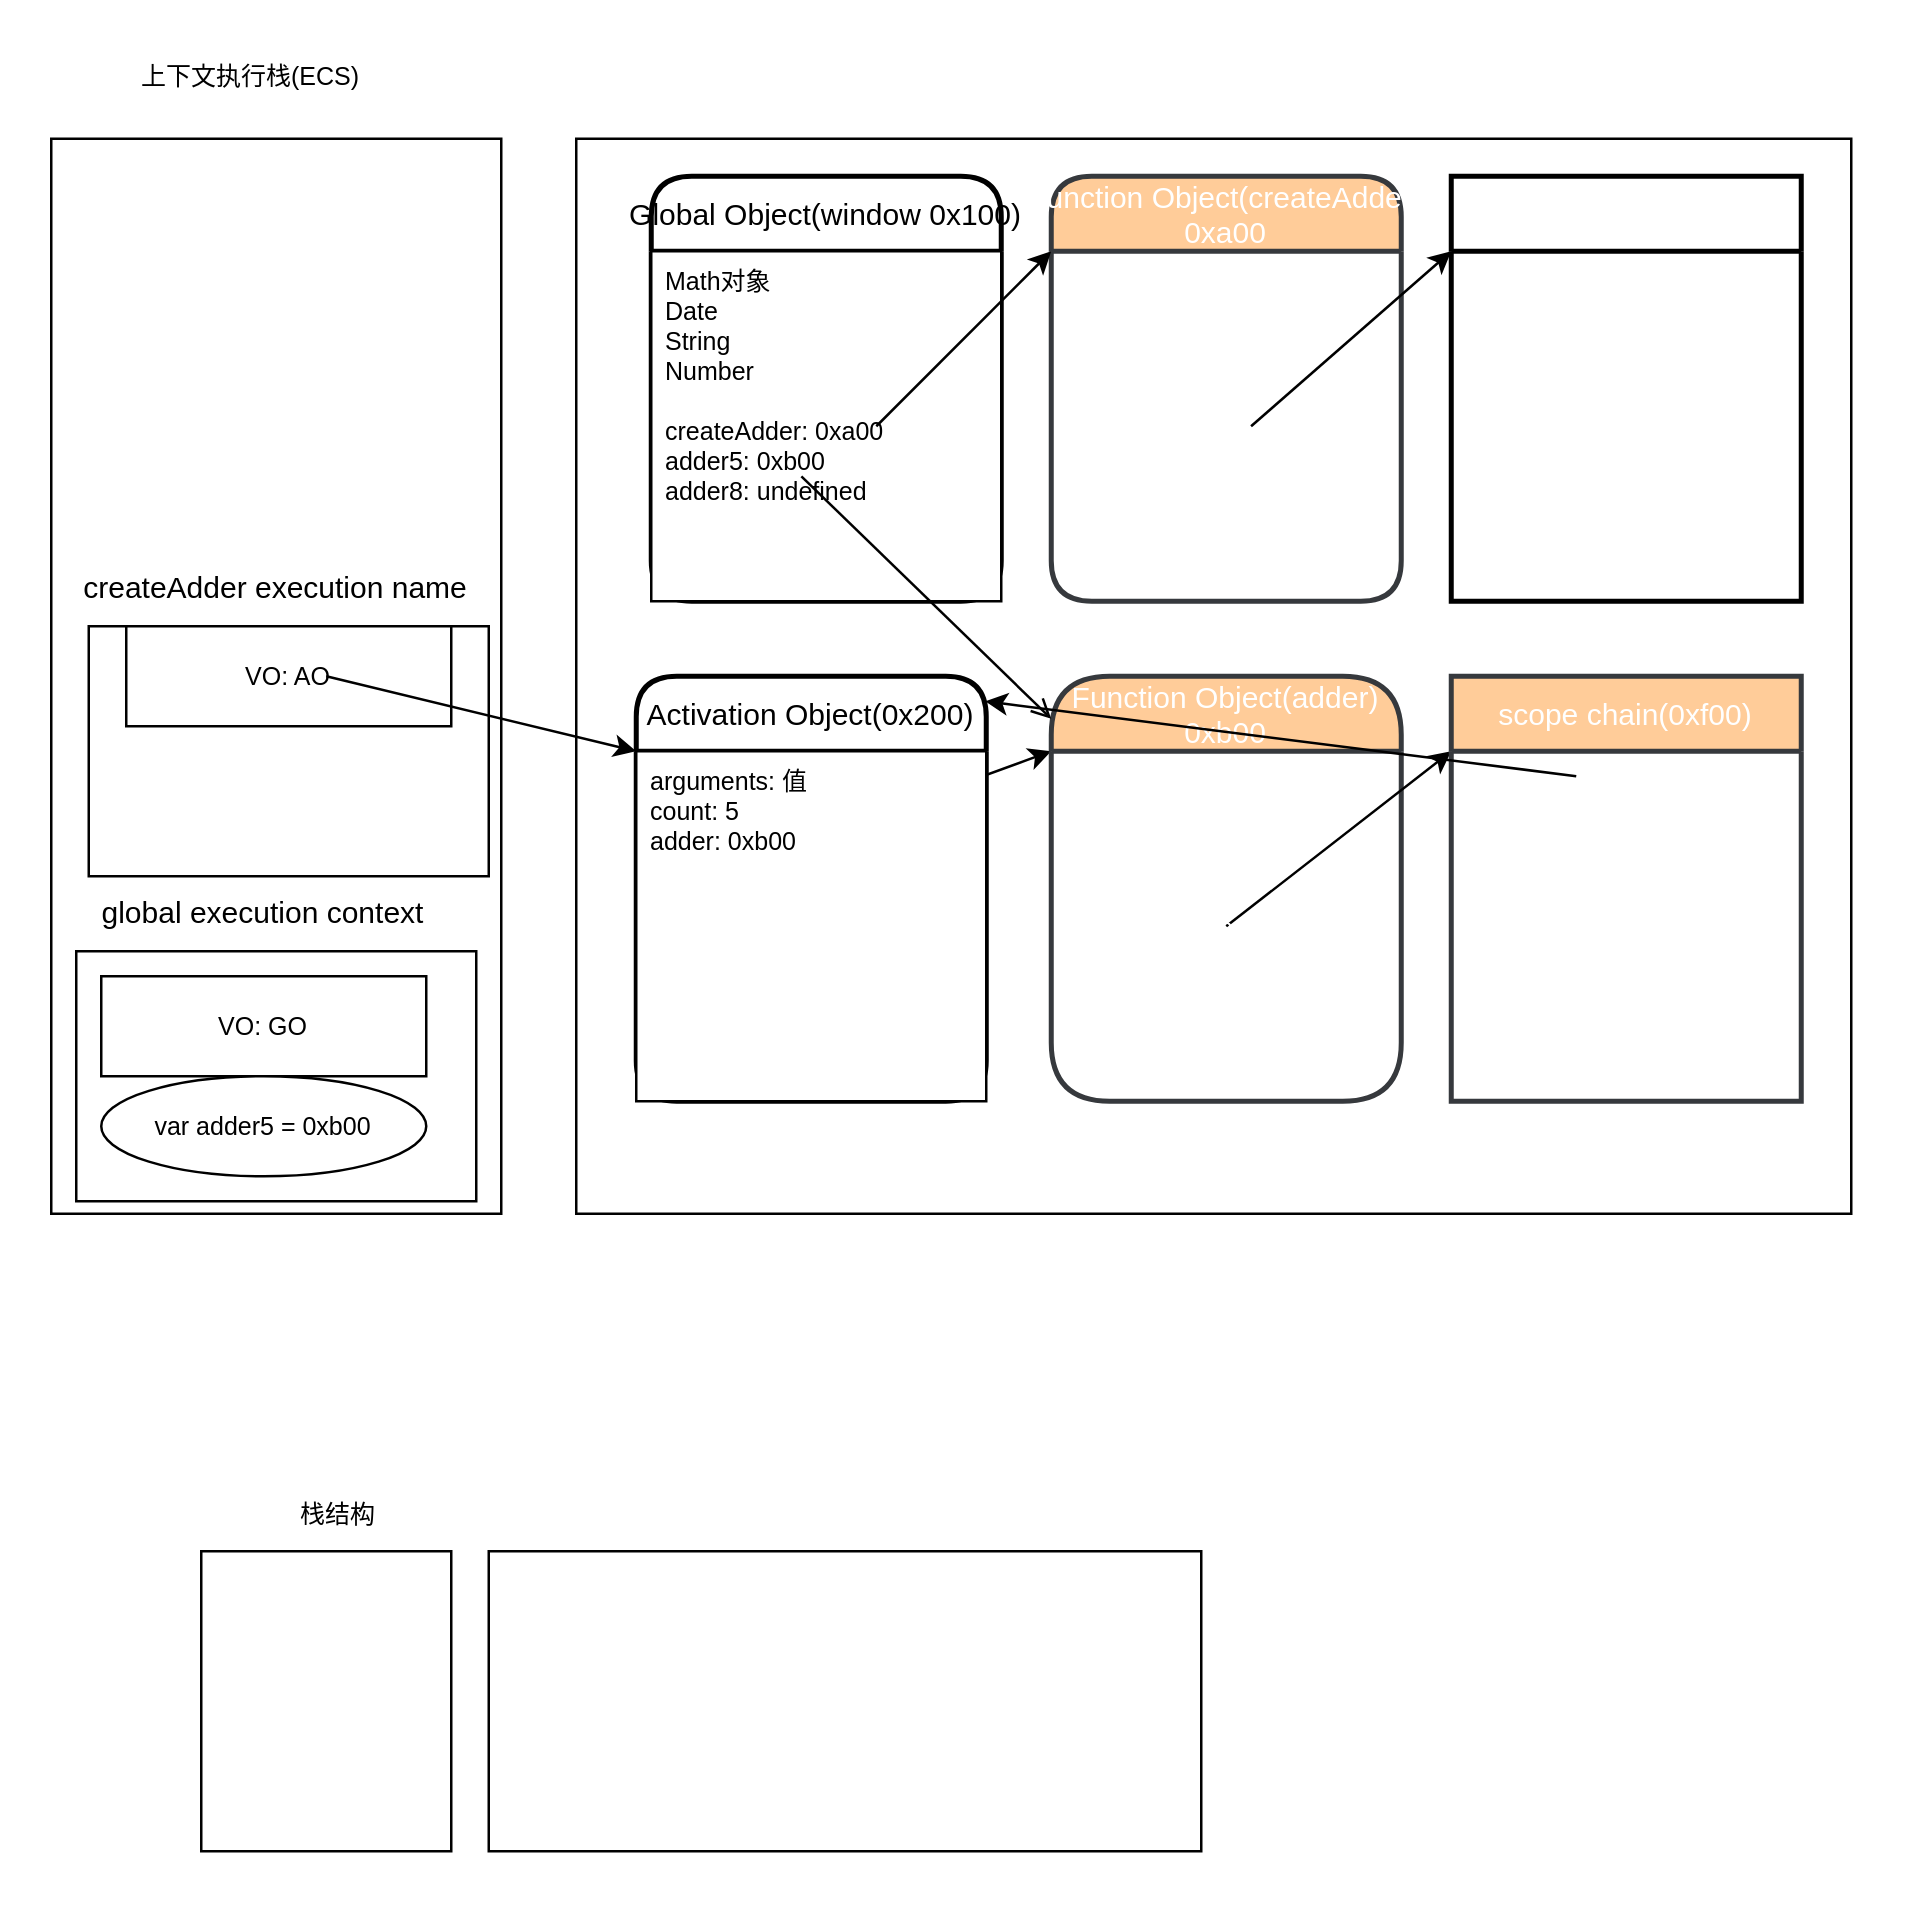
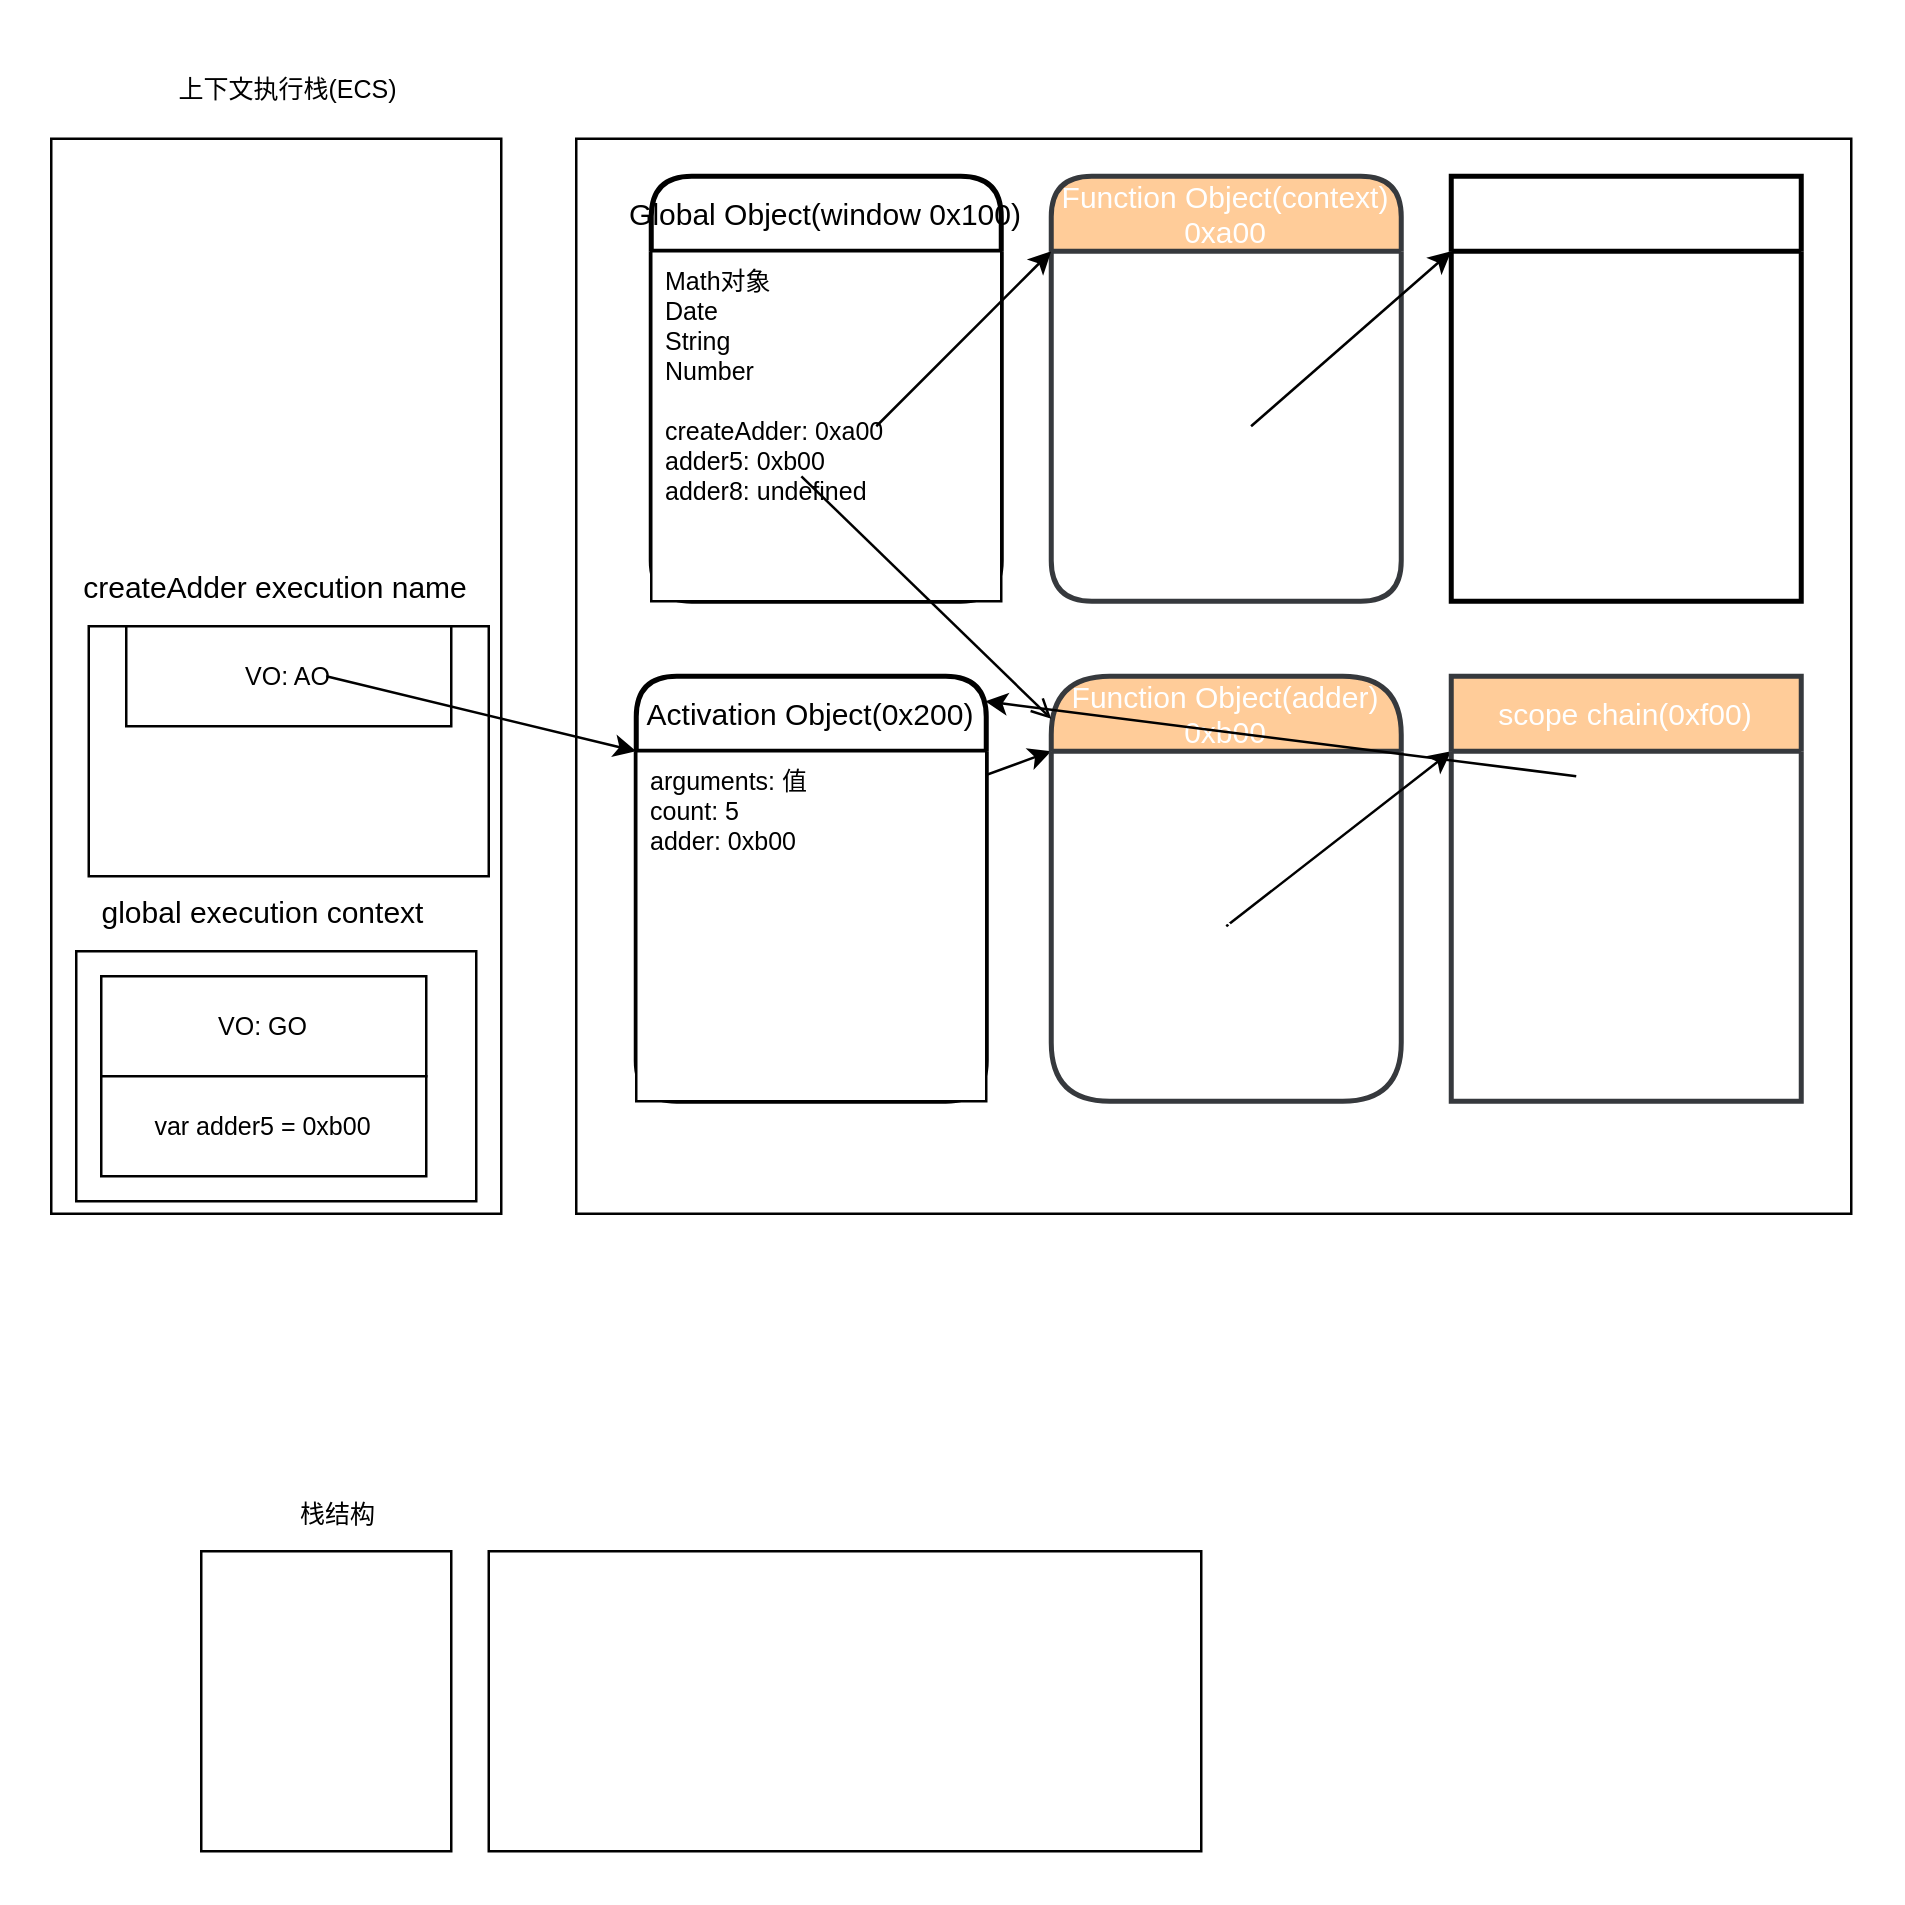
node "上下文执行栈(ECS)": moved (251, 76) -> (289, 89)
node "Function Object(createAdder) 0xa00": label "Function Object(createAdder) 0xa00" -> "Function Object(context) 0xa00"
node "var adder5 = 0xb00": shape ellipse -> rectangle
